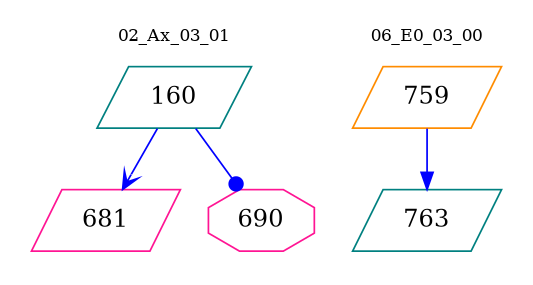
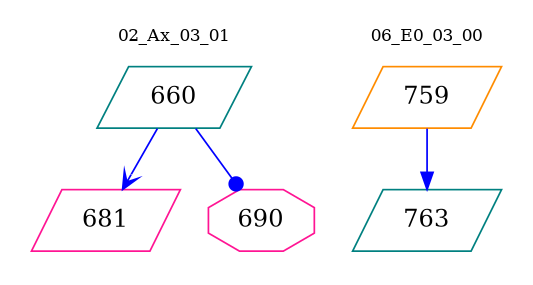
node "160": label "160" -> "660"
